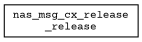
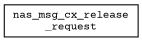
node "nas_msg_cx_release _release": label "nas_msg_cx_release _release" -> "nas_msg_cx_release _request"
